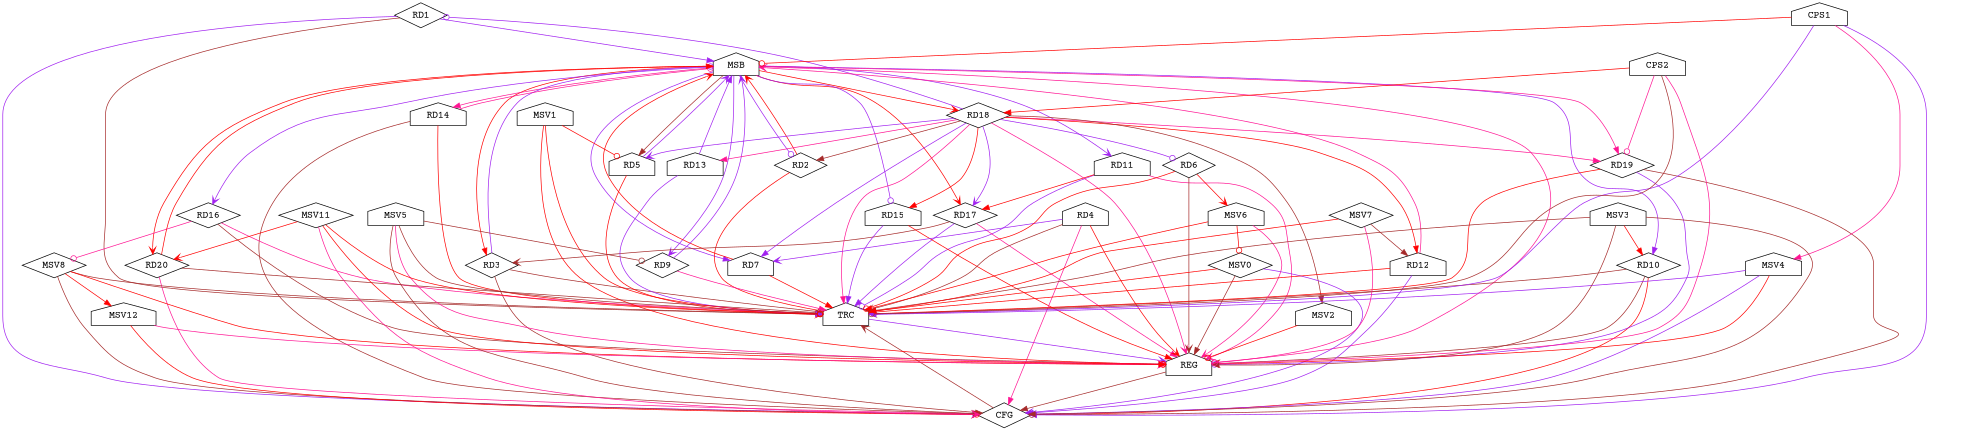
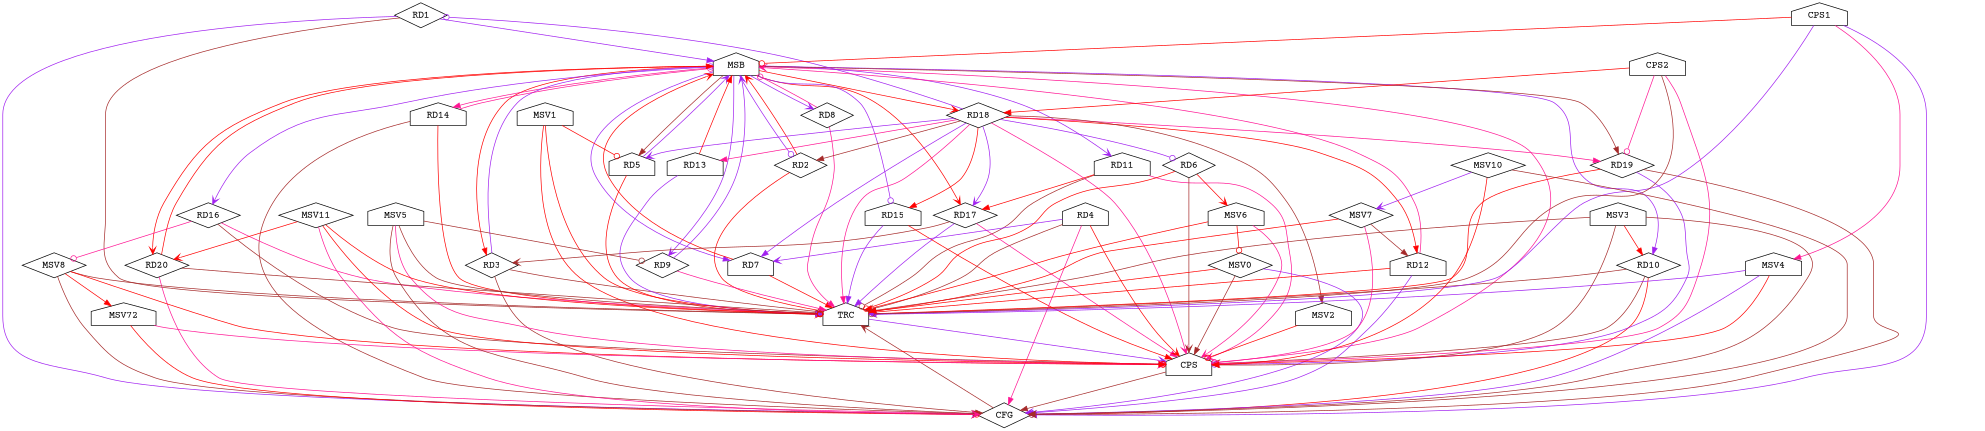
edge "MSB" -> "RD19": color deeppink -> brown
node "RD8": added
edge "RD13" -> "MSB": color purple -> red
node "MSV10": added
edge "RD11" -> "TRC": color purple -> brown
node "MSV12": label "MSV12" -> "MSV72"
node "REG": label "REG" -> "CPS"
